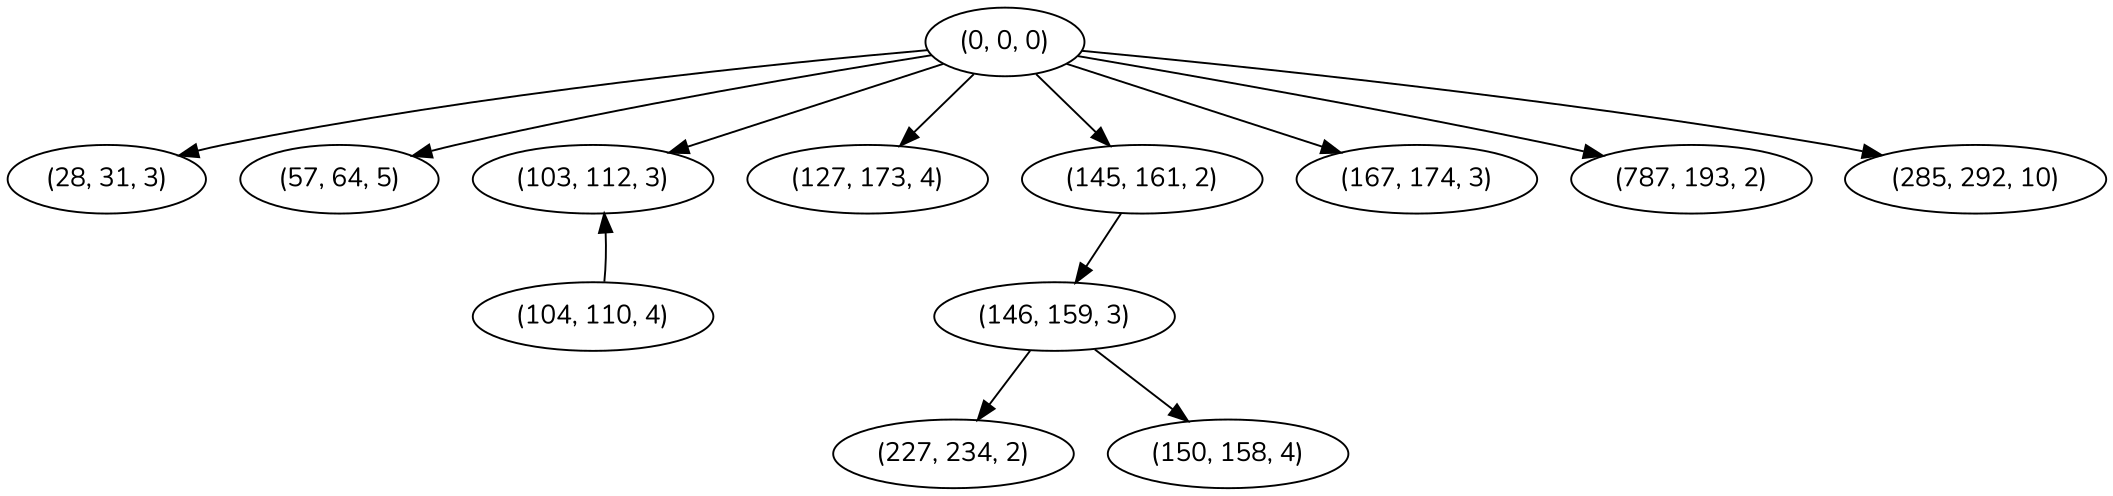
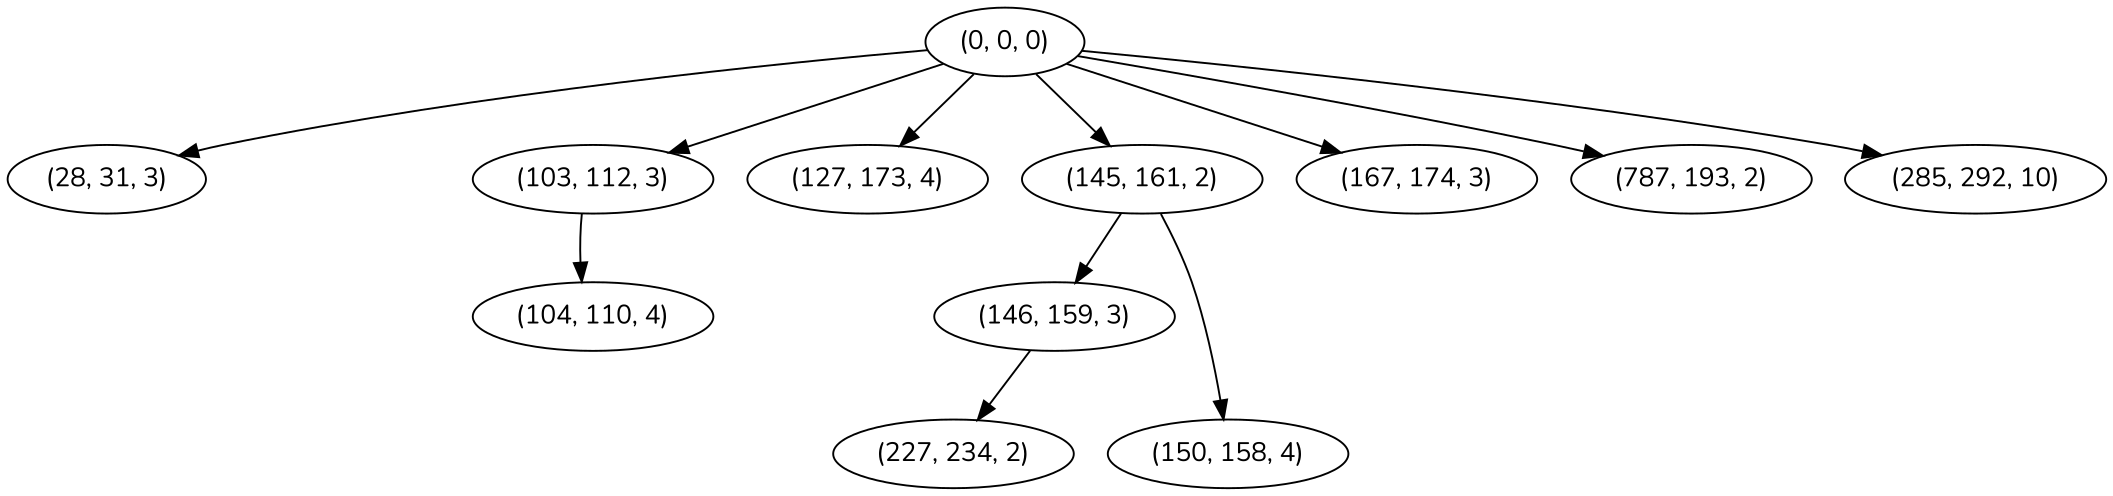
node "(57, 64, 5)": removed
edge "(104, 110, 4)" -> "(103, 112, 3)": reversed
edge "(146, 159, 3)" -> "(150, 158, 4)": now "(145, 161, 2)" -> "(150, 158, 4)"
